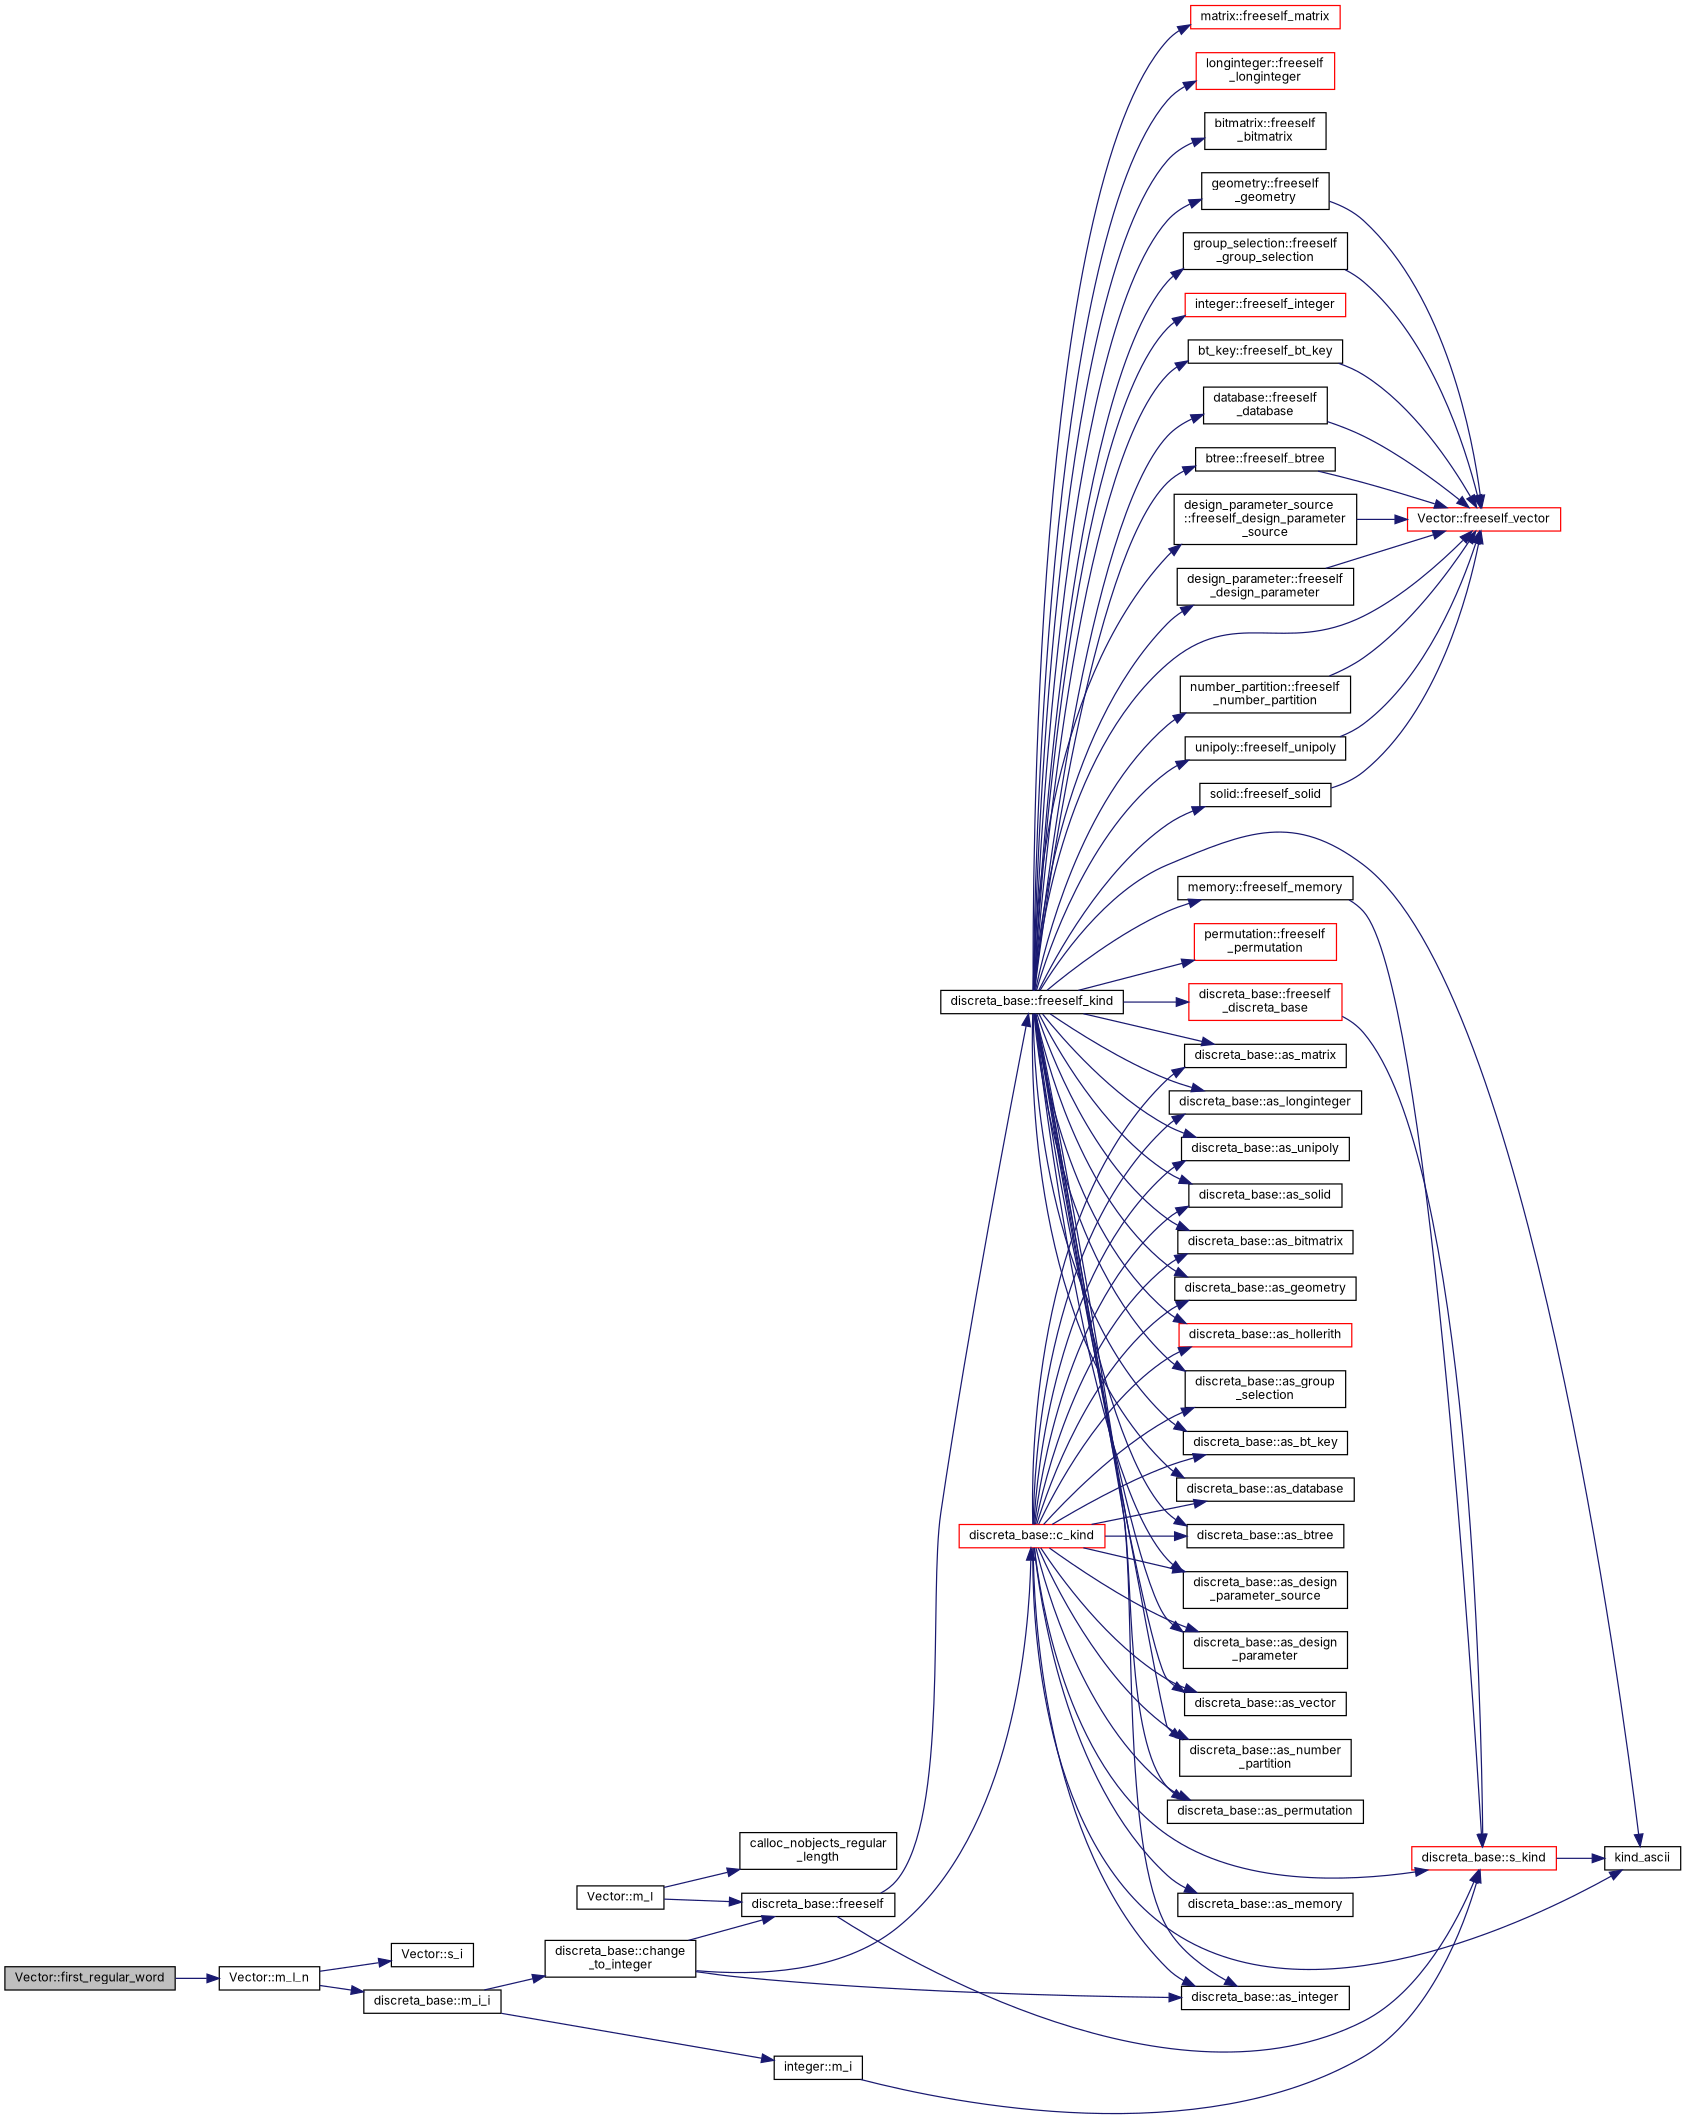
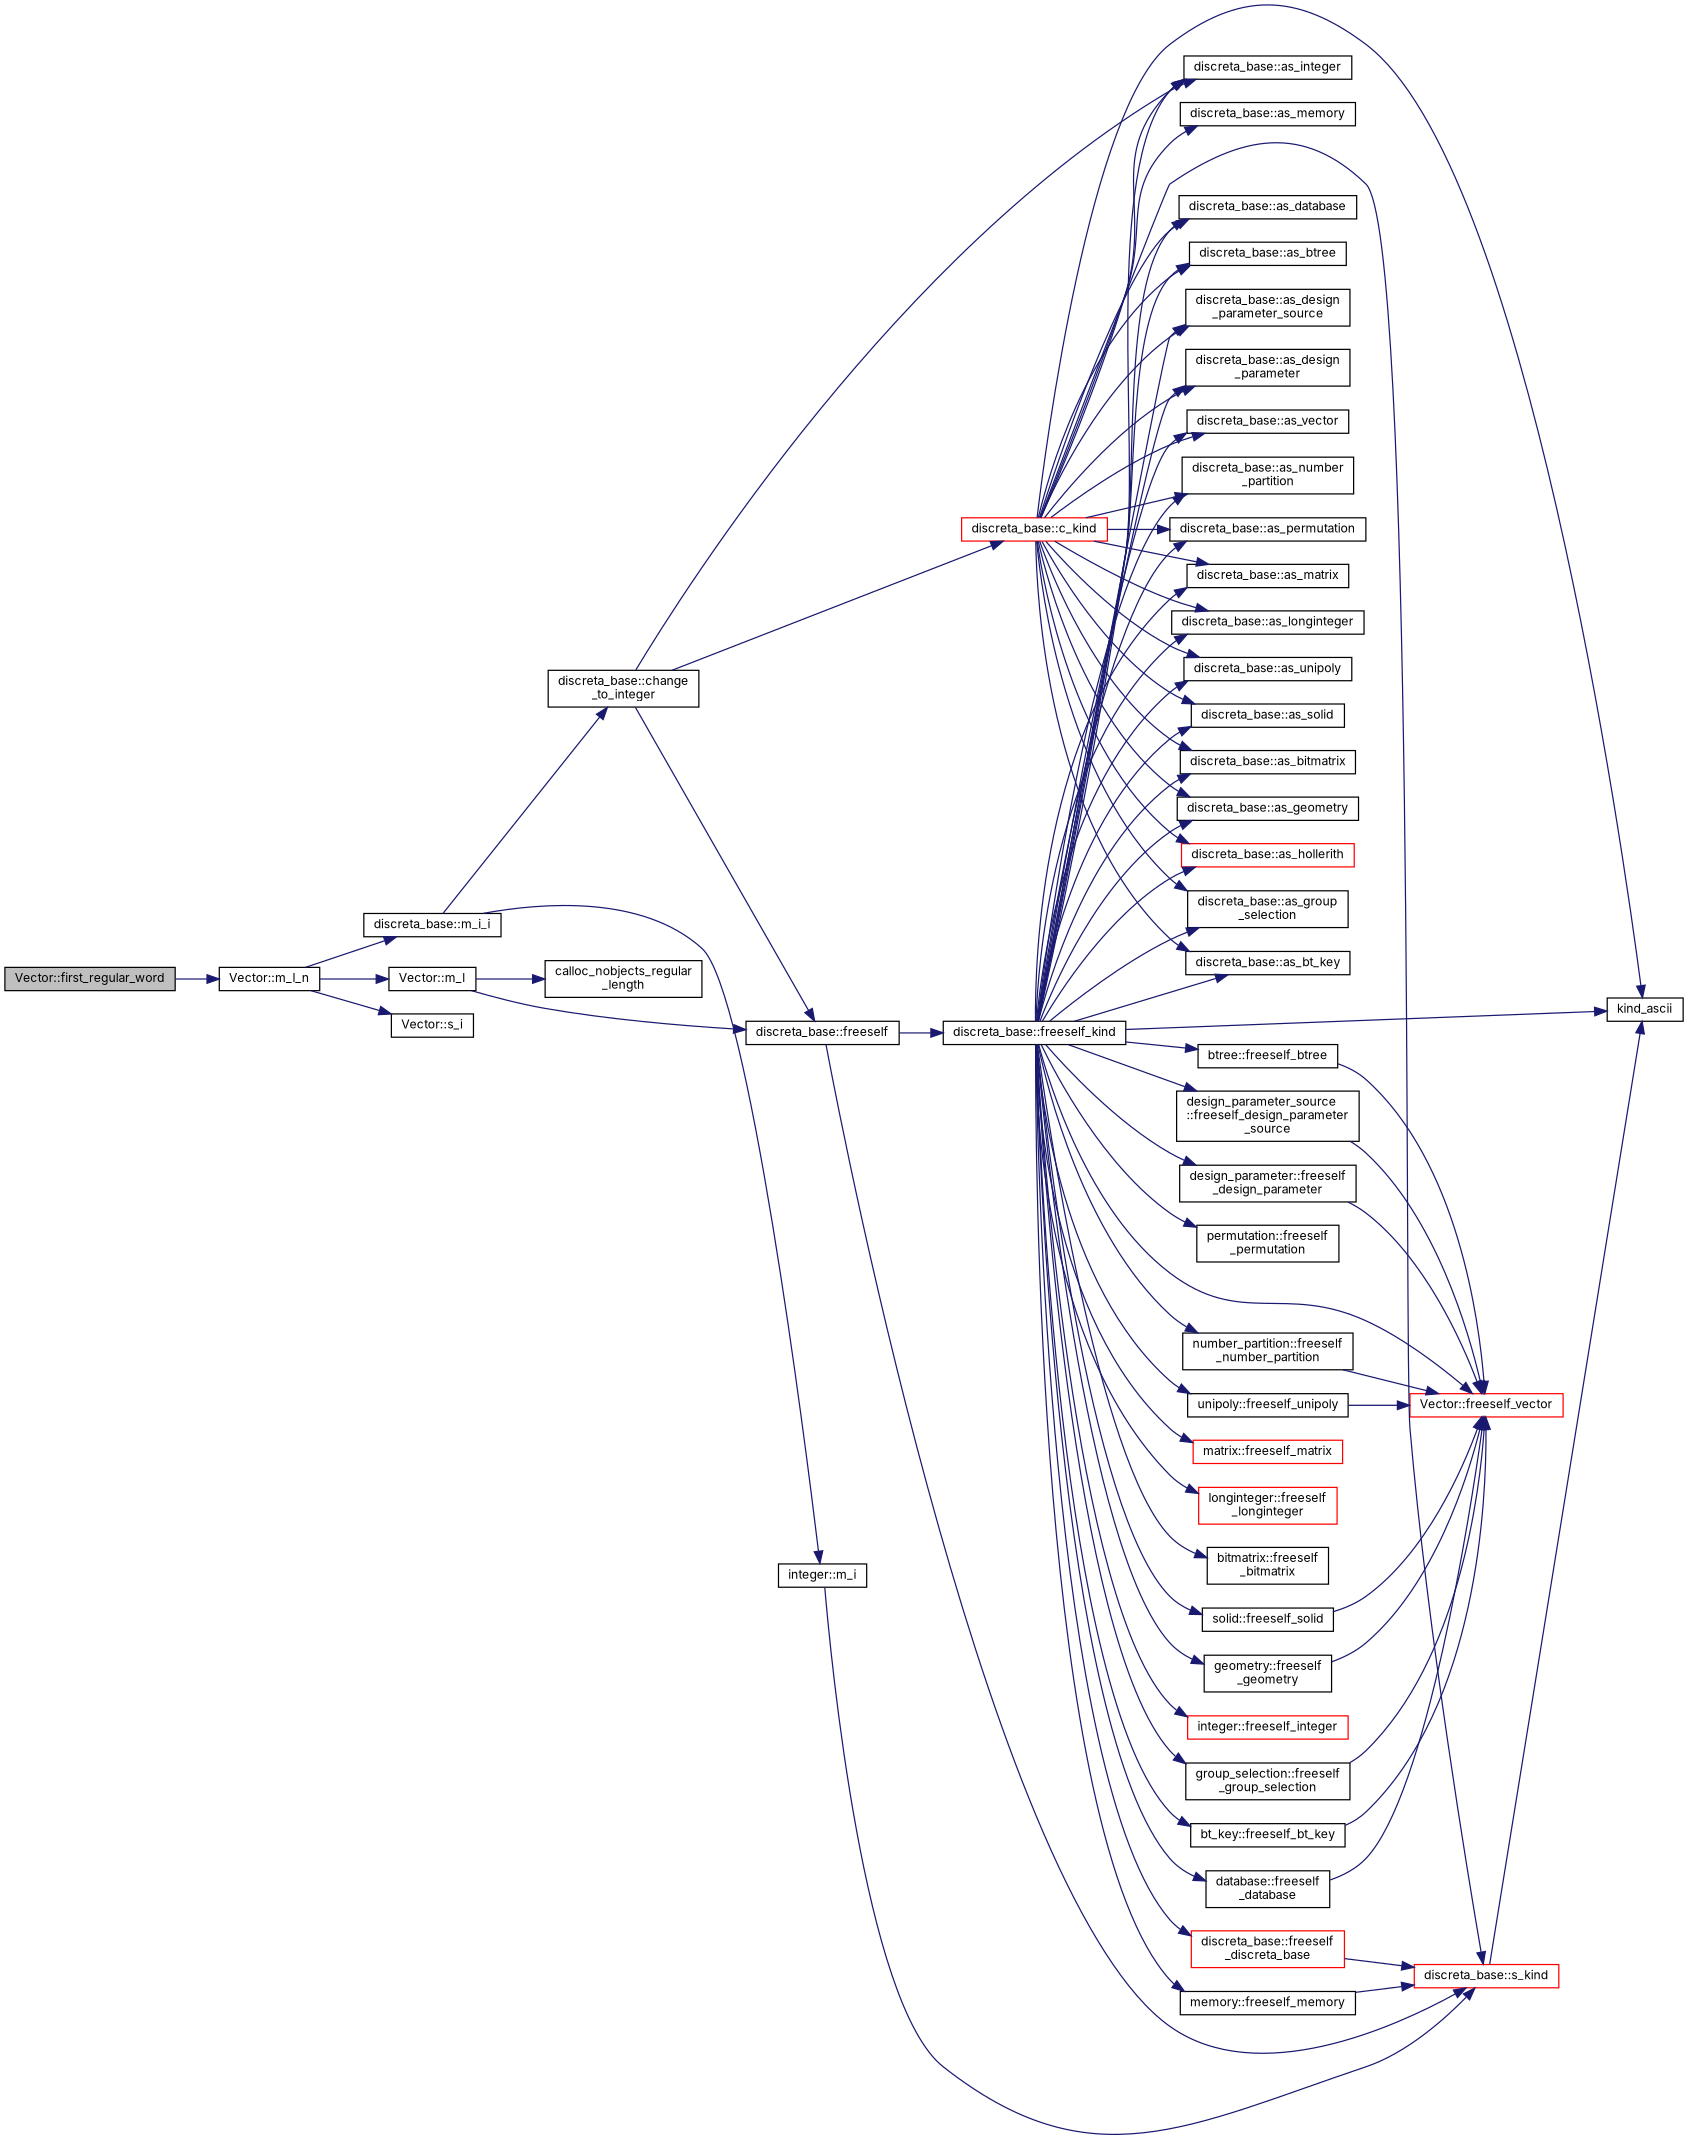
node "permutation::freeself _permutation": color red -> black
edge "Vector::m_l_n" -> "Vector::m_l": added
